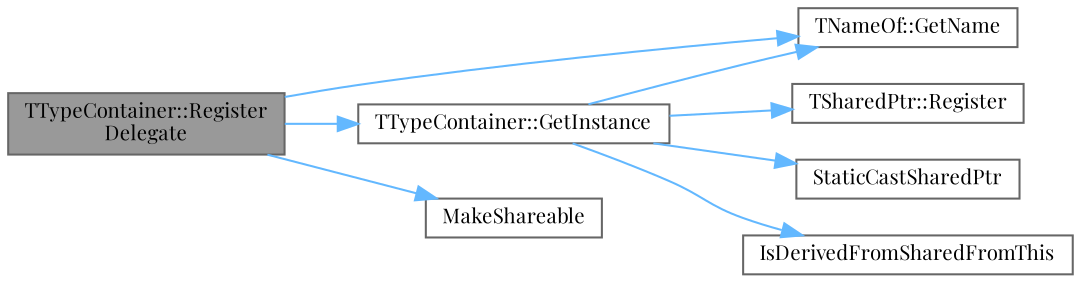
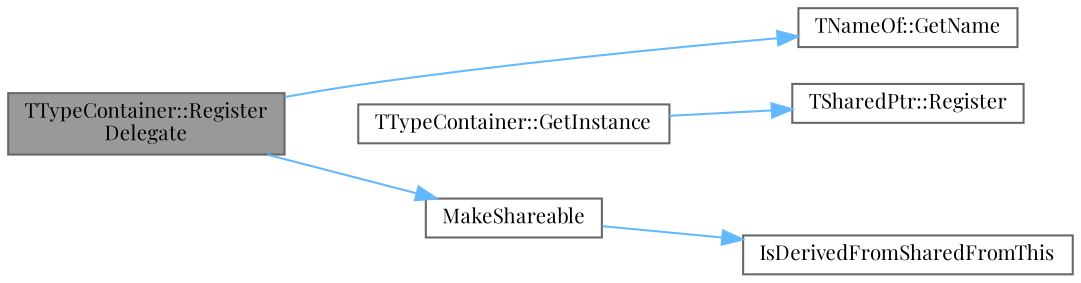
edge "TTypeContainer::GetInstance" -> "TNameOf::GetName": removed
edge "TTypeContainer::Register Delegate" -> "TTypeContainer::GetInstance": removed
node "StaticCastSharedPtr": removed
edge "TTypeContainer::GetInstance" -> "IsDerivedFromSharedFromThis": now "MakeShareable" -> "IsDerivedFromSharedFromThis"
